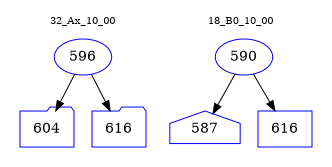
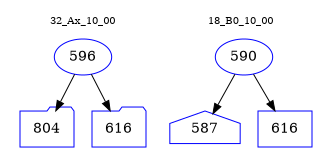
node "604": label "604" -> "804"
